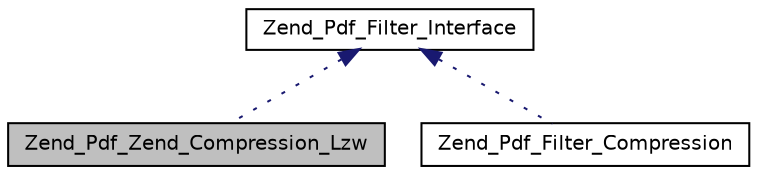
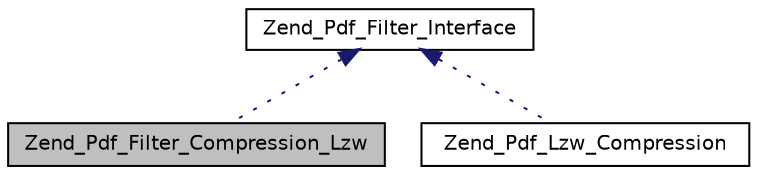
node "Zend_Pdf_Zend_Compression_Lzw": label "Zend_Pdf_Zend_Compression_Lzw" -> "Zend_Pdf_Filter_Compression_Lzw"
node "Zend_Pdf_Filter_Compression": label "Zend_Pdf_Filter_Compression" -> "Zend_Pdf_Lzw_Compression"
